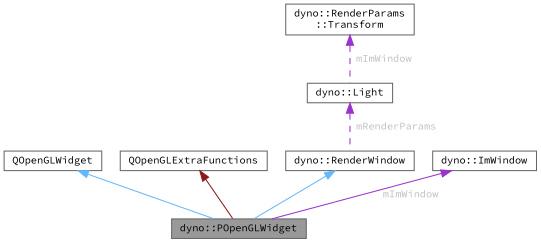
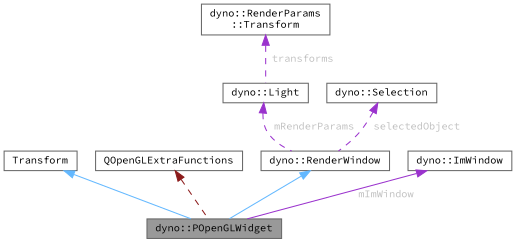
edge "dyno::Light" -> "dyno::RenderParams ::Transform": label " mImWindow" -> " transforms"
node "dyno::Selection": added
node "QOpenGLWidget": label "QOpenGLWidget" -> "Transform"
edge "dyno::POpenGLWidget" -> "QOpenGLExtraFunctions": style solid -> dashed
